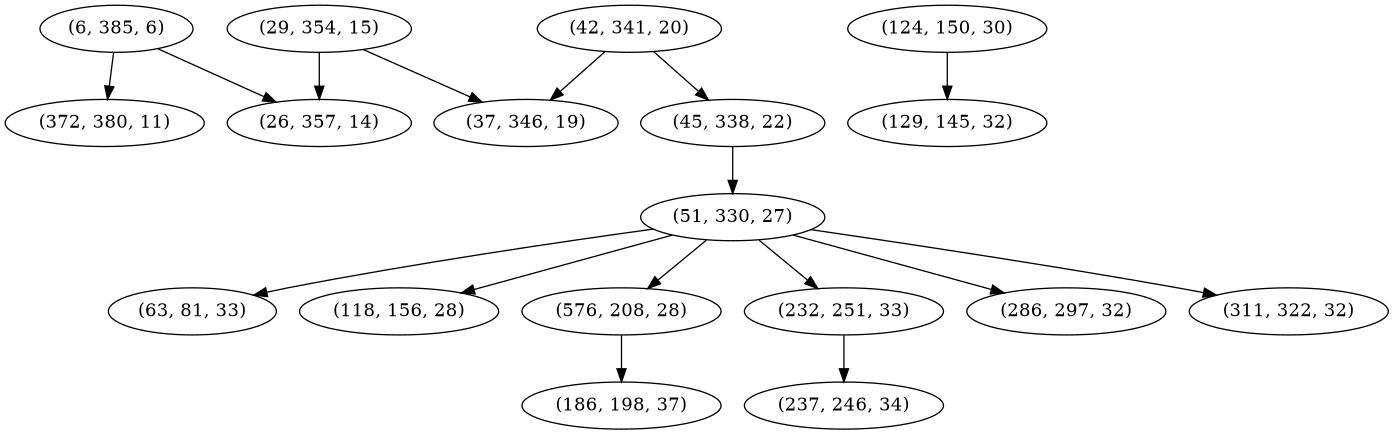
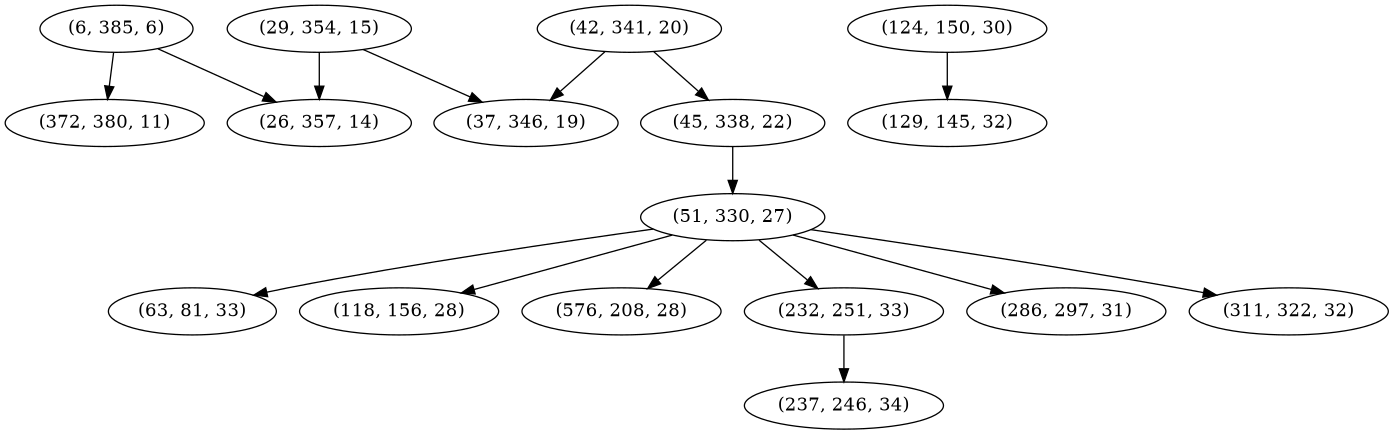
node "(286, 297, 32)": label "(286, 297, 32)" -> "(286, 297, 31)"
node "(186, 198, 37)": removed
